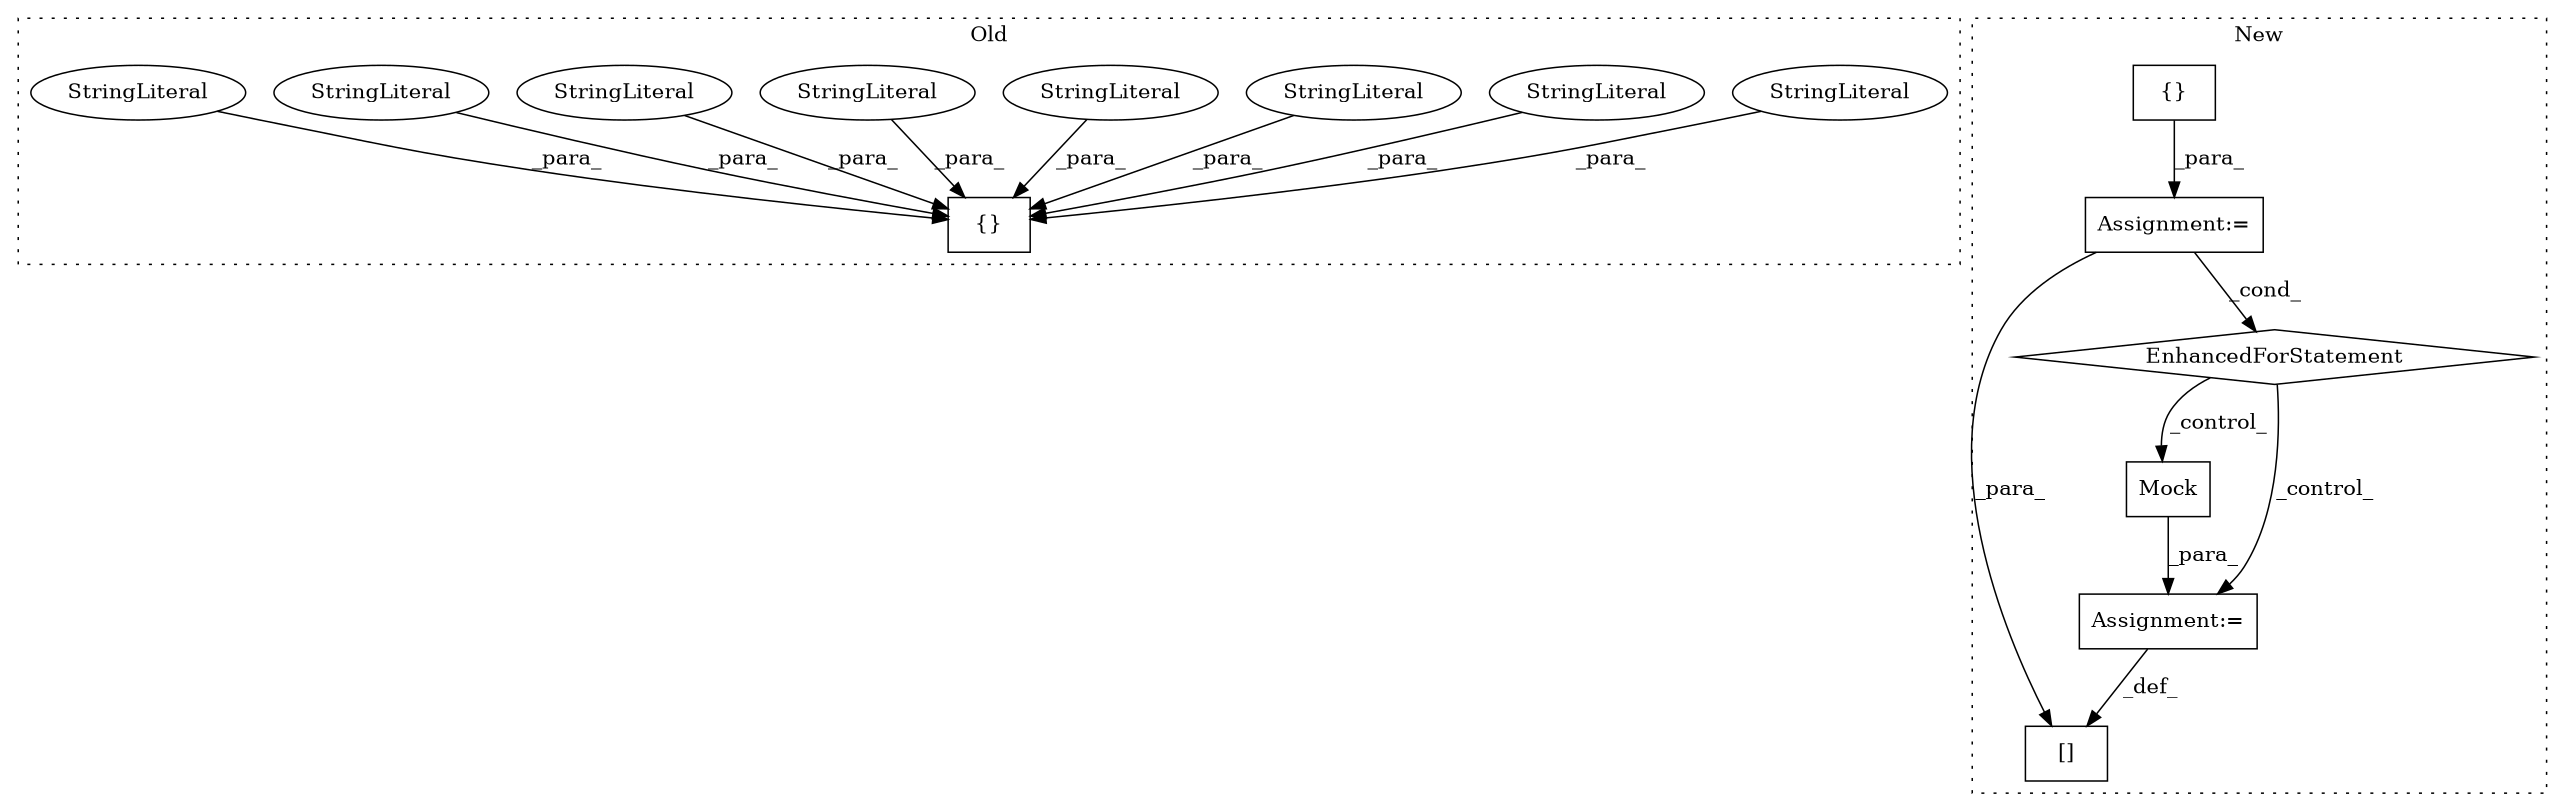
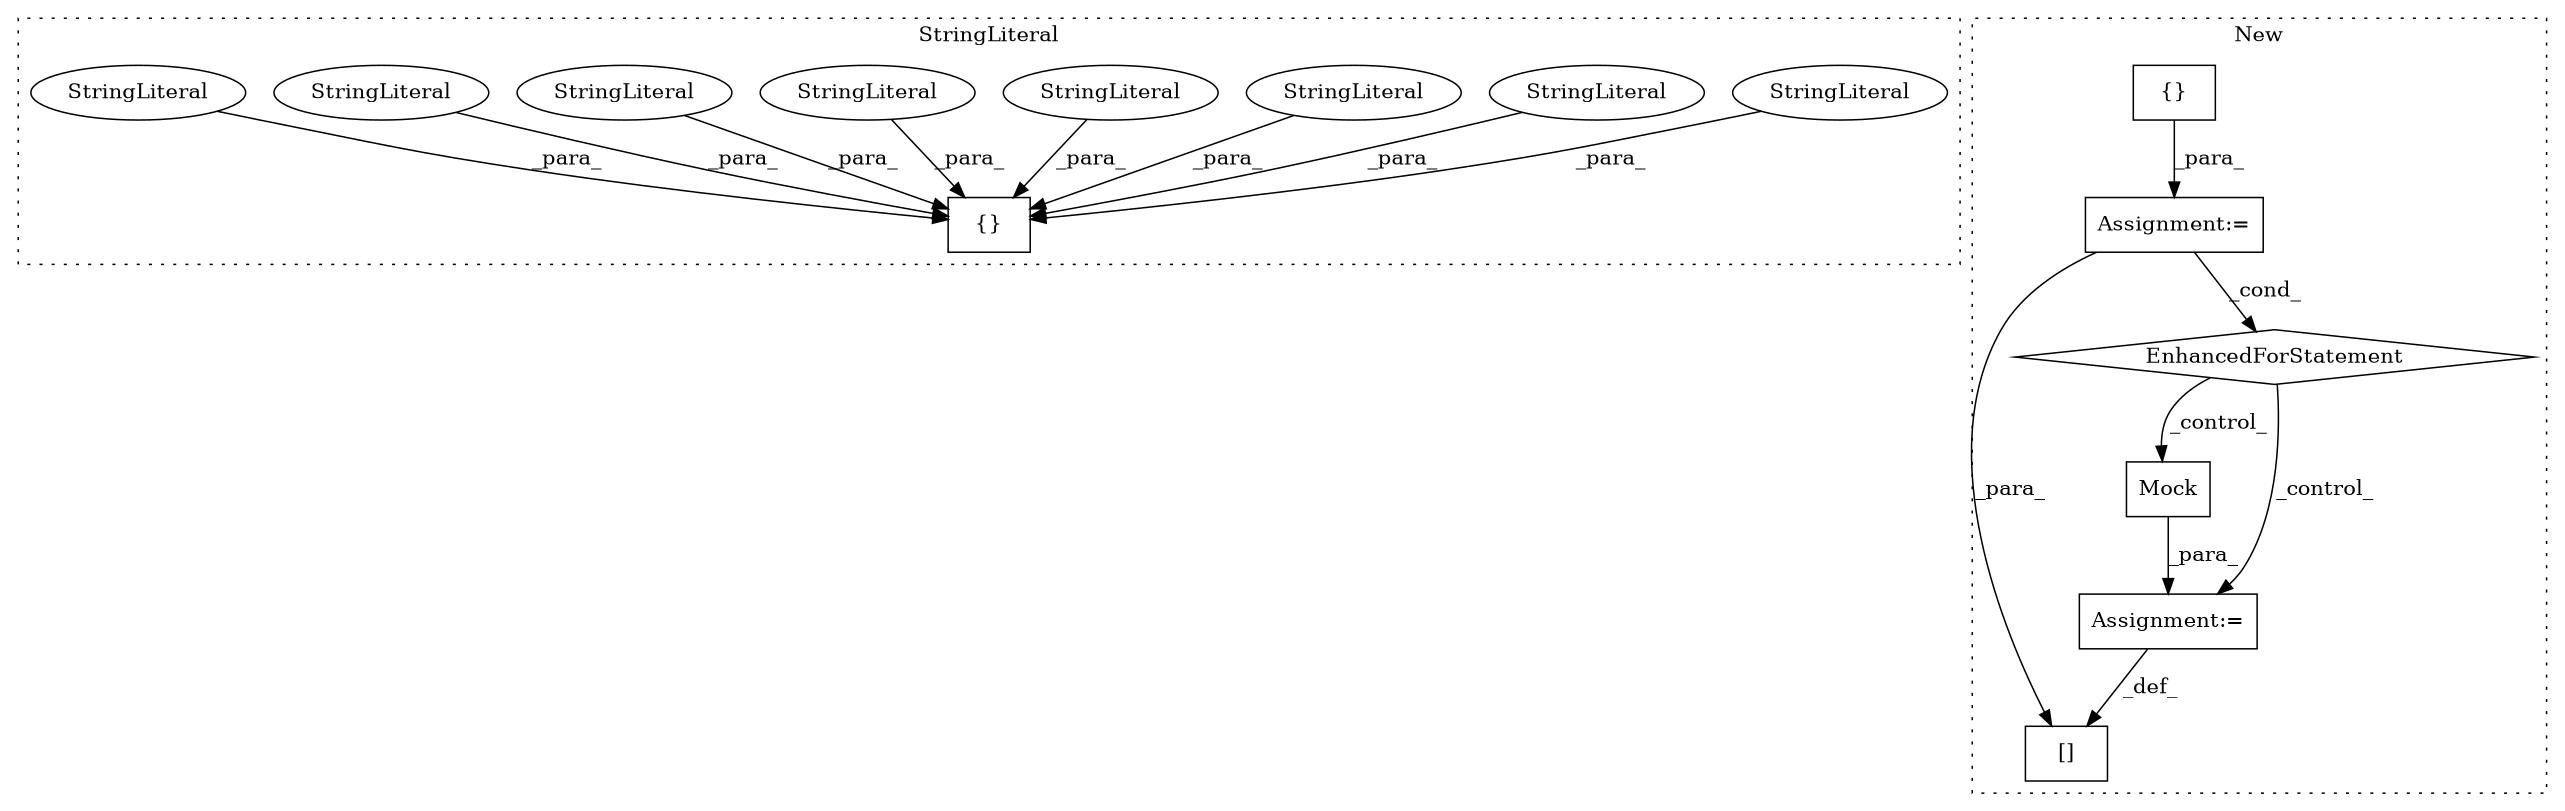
cluster "Old": label "Old" -> "StringLiteral"
